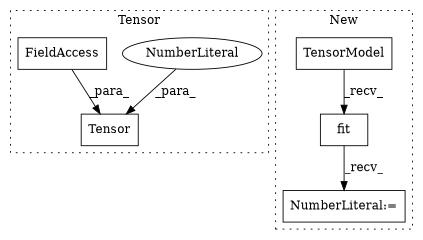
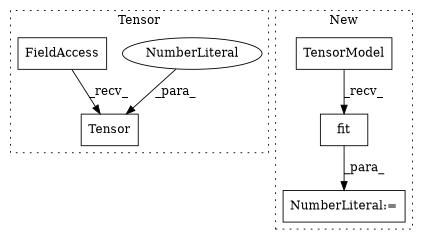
edge "FieldAccess" -> "Tensor": label "_para_" -> "_recv_"
edge "fit" -> "NumberLiteral:=": label "_recv_" -> "_para_"
